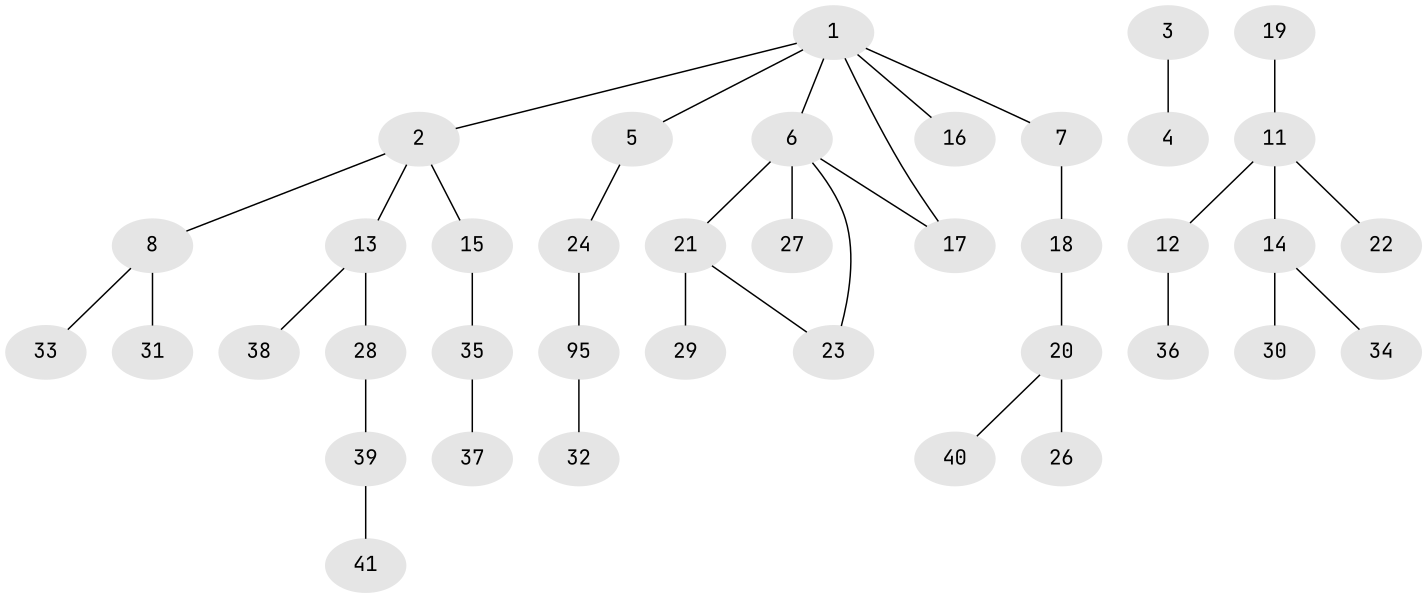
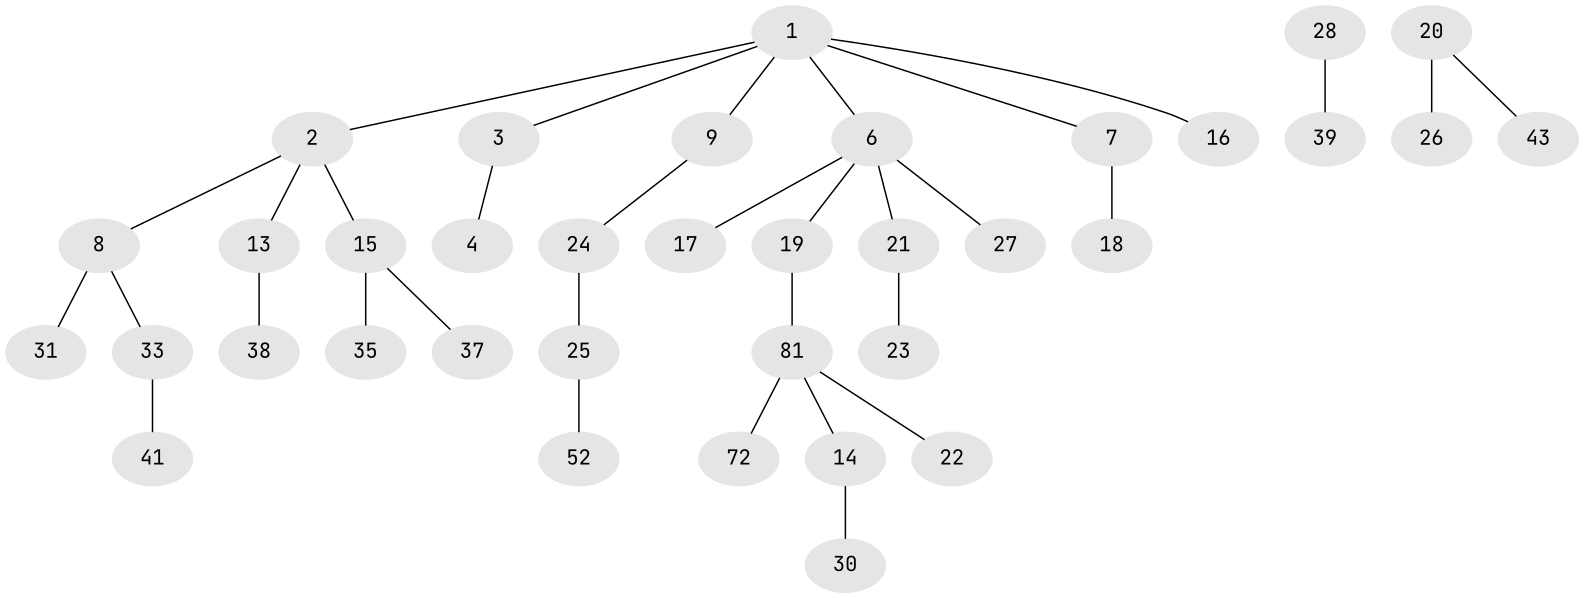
node "5": label "5" -> "9"
node "11": label "11" -> "81"
edge "1" -- "17": now "1" -- "3"
edge "6" -- "23": now "6" -- "19"
node "12": label "12" -> "72"
edge "13" -- "28": removed
edge "18" -- "20": removed
node "95": label "95" -> "25"
node "29": removed
node "36": removed
node "34": removed
edge "35" -- "37": now "15" -- "37"
node "32": label "32" -> "52"
node "40": label "40" -> "43"
edge "39" -- "41": now "33" -- "41"
